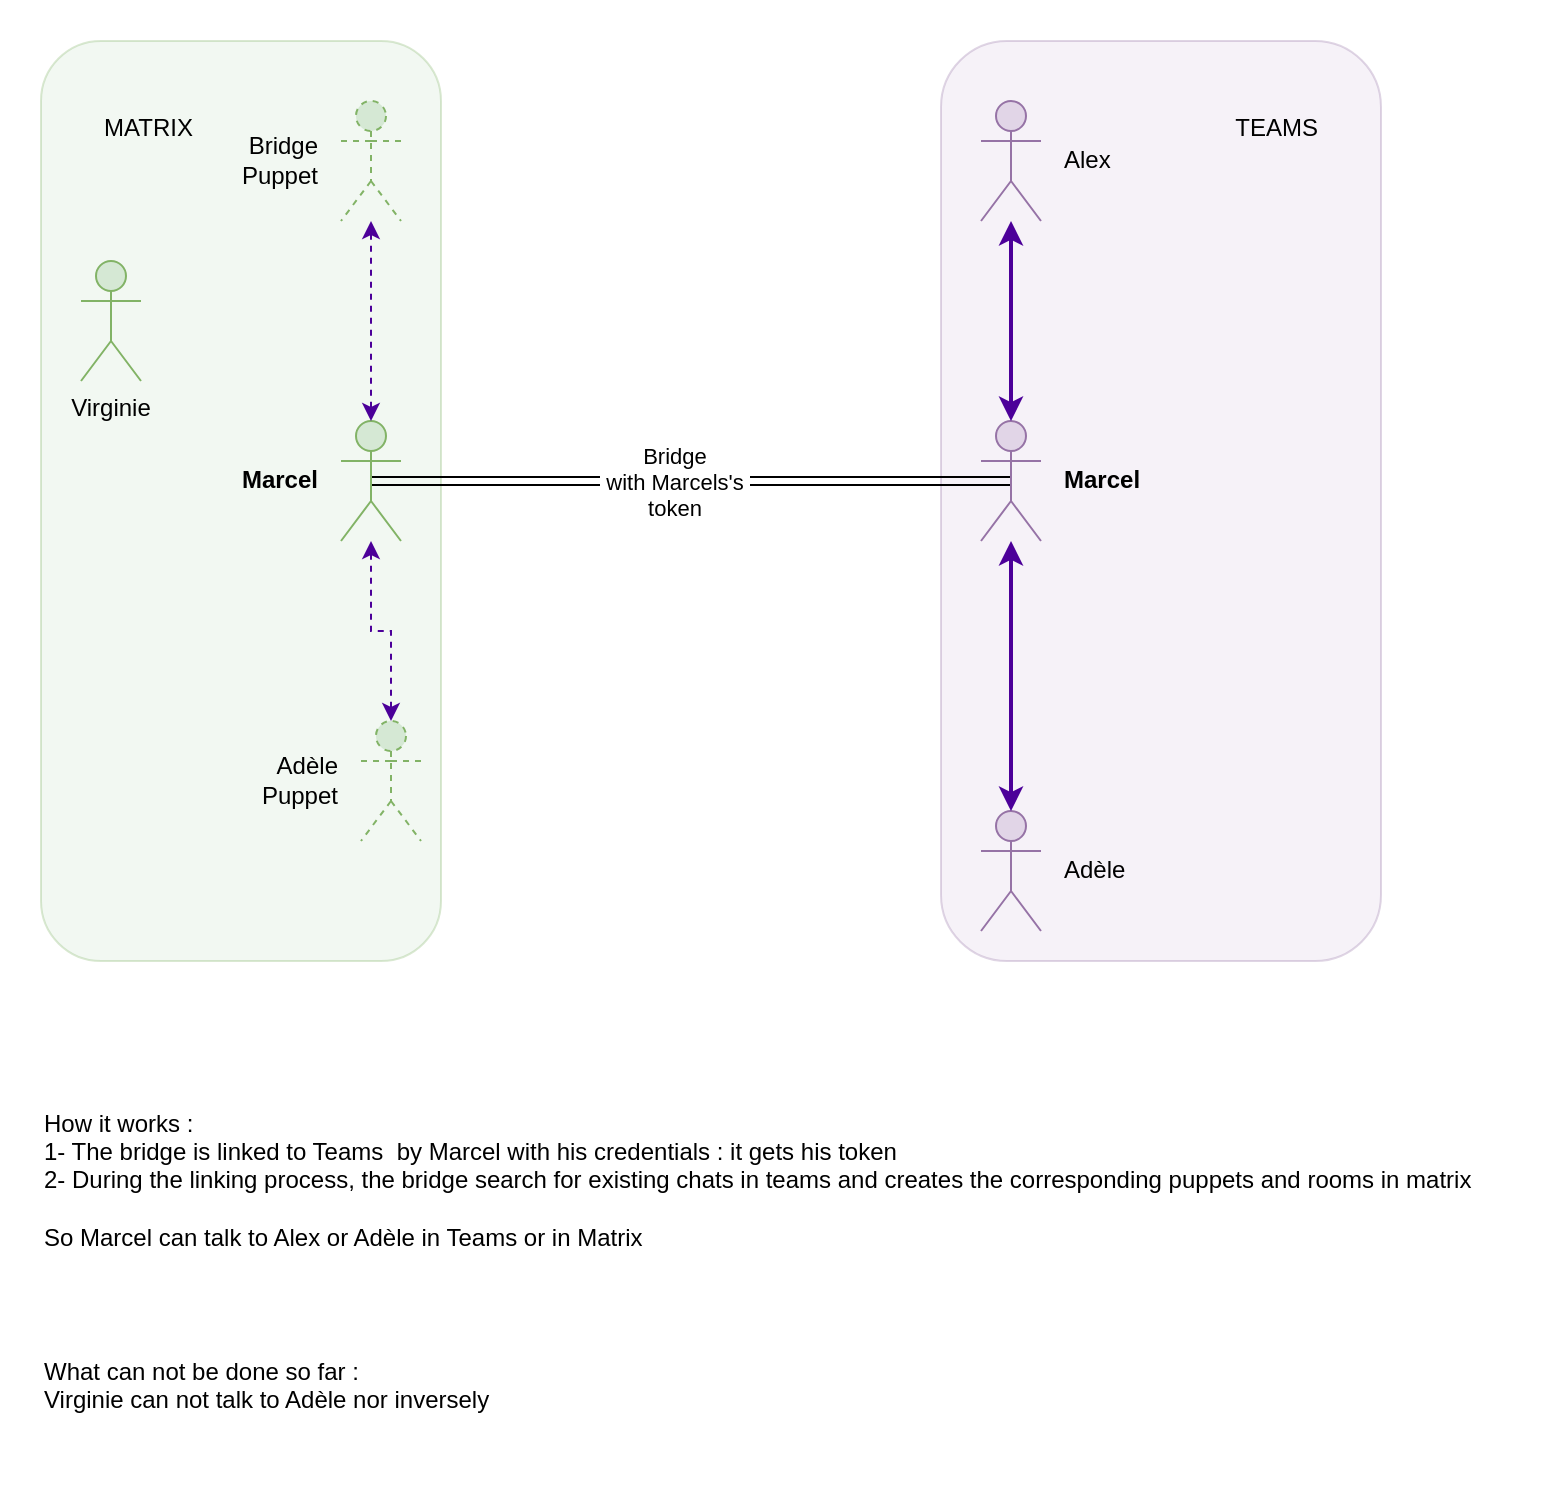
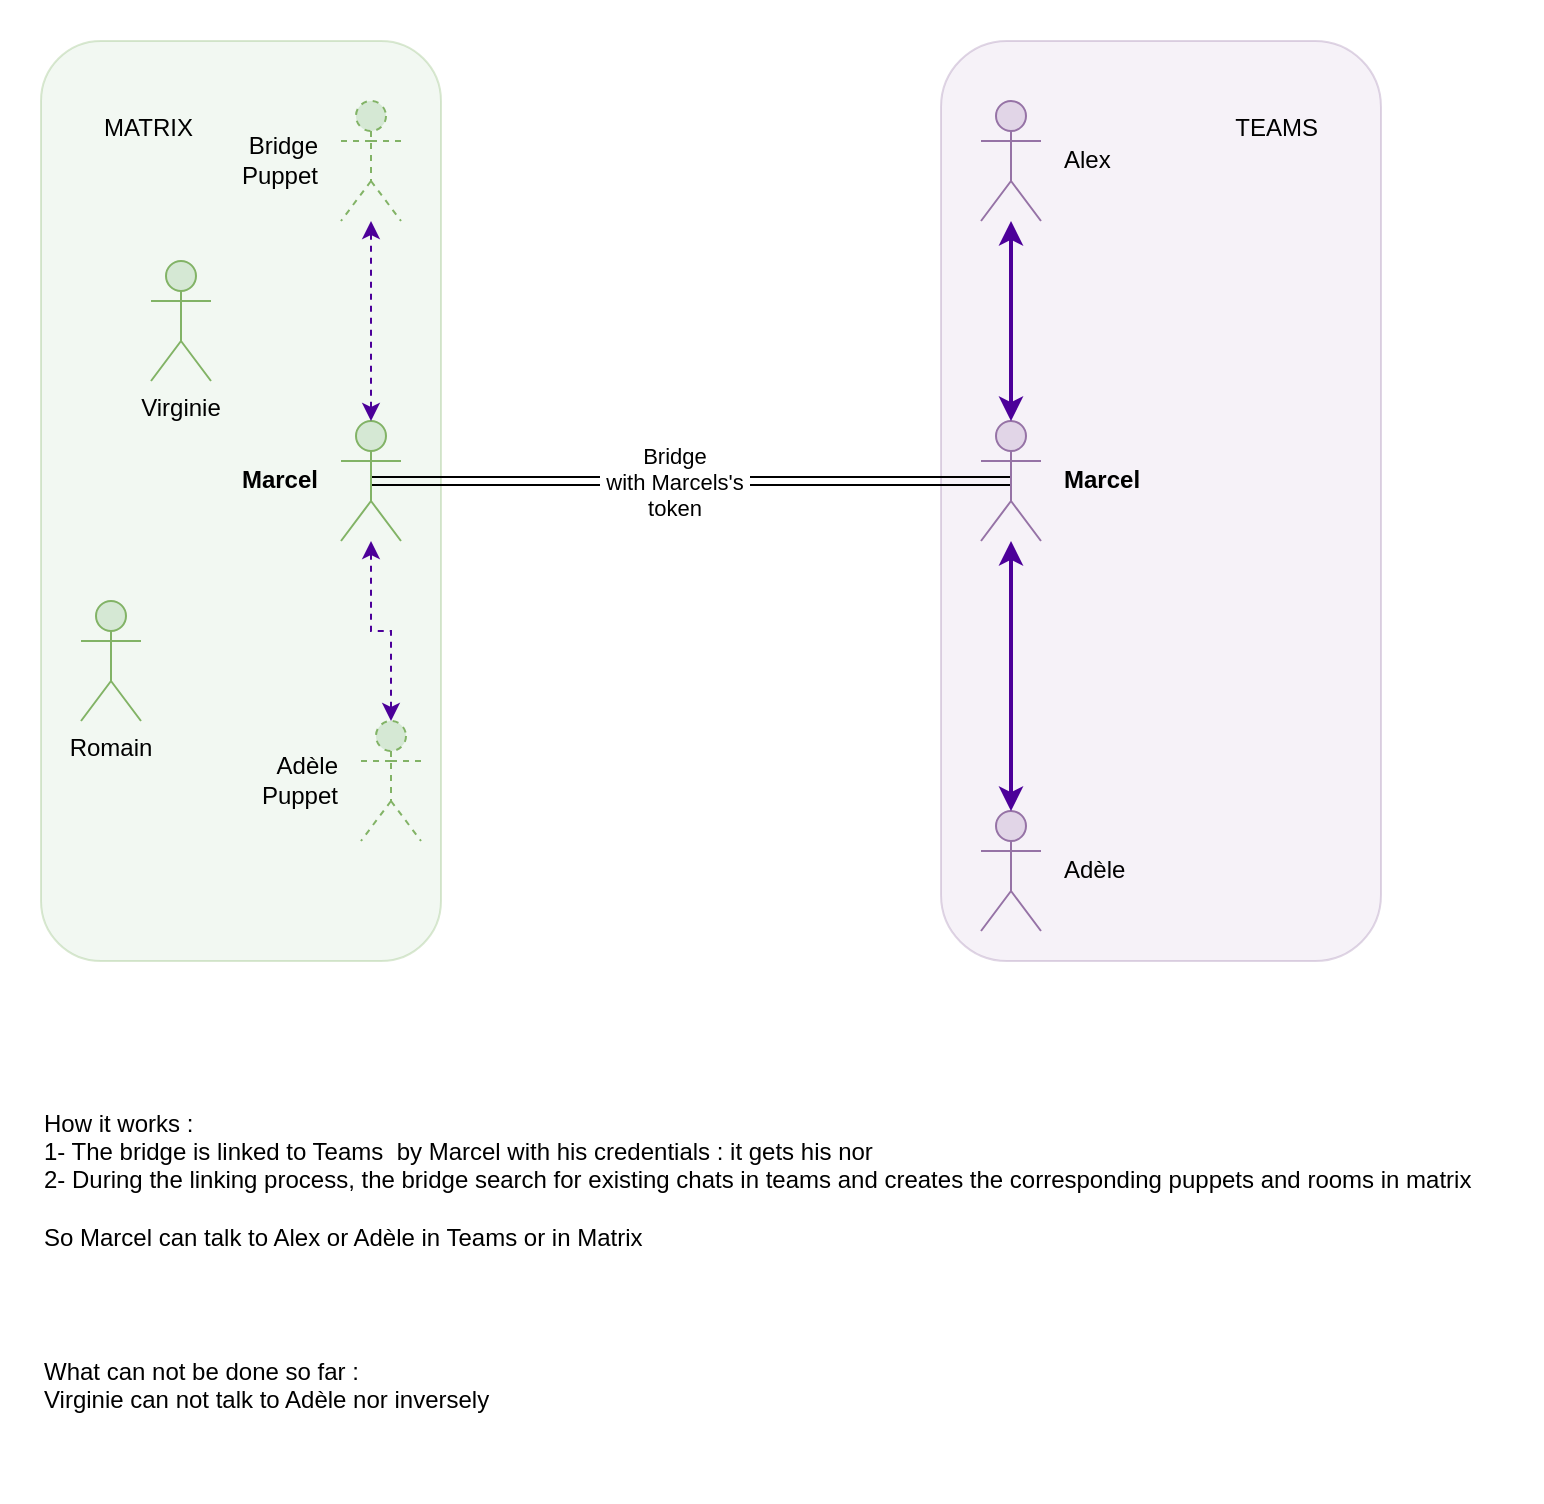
node "Virginie": moved (111, 321) -> (181, 321)
node "Romain": added
node "How it works : 1- The bridge is linked to Teams by Marcel with his credentials : it gets his token 2- During the linking process, the bridge search for existing chats in teams and creates the corresponding puppets and rooms in matrix So Marcel can talk to Alex or Adèle in Teams or in Matrix": label "How it works : 1- The bridge is linked to Teams by Marcel with his credentials : it gets his token 2- During the linking process, the bridge search for existing chats in teams and creates the corresponding puppets and rooms in matrix So Marcel can talk to Alex or Adèle in Teams or in Matrix" -> "How it works : 1- The bridge is linked to Teams by Marcel with his credentials : it gets his nor 2- During the linking process, the bridge search for existing chats in teams and creates the corresponding puppets and rooms in matrix So Marcel can talk to Alex or Adèle in Teams or in Matrix"
